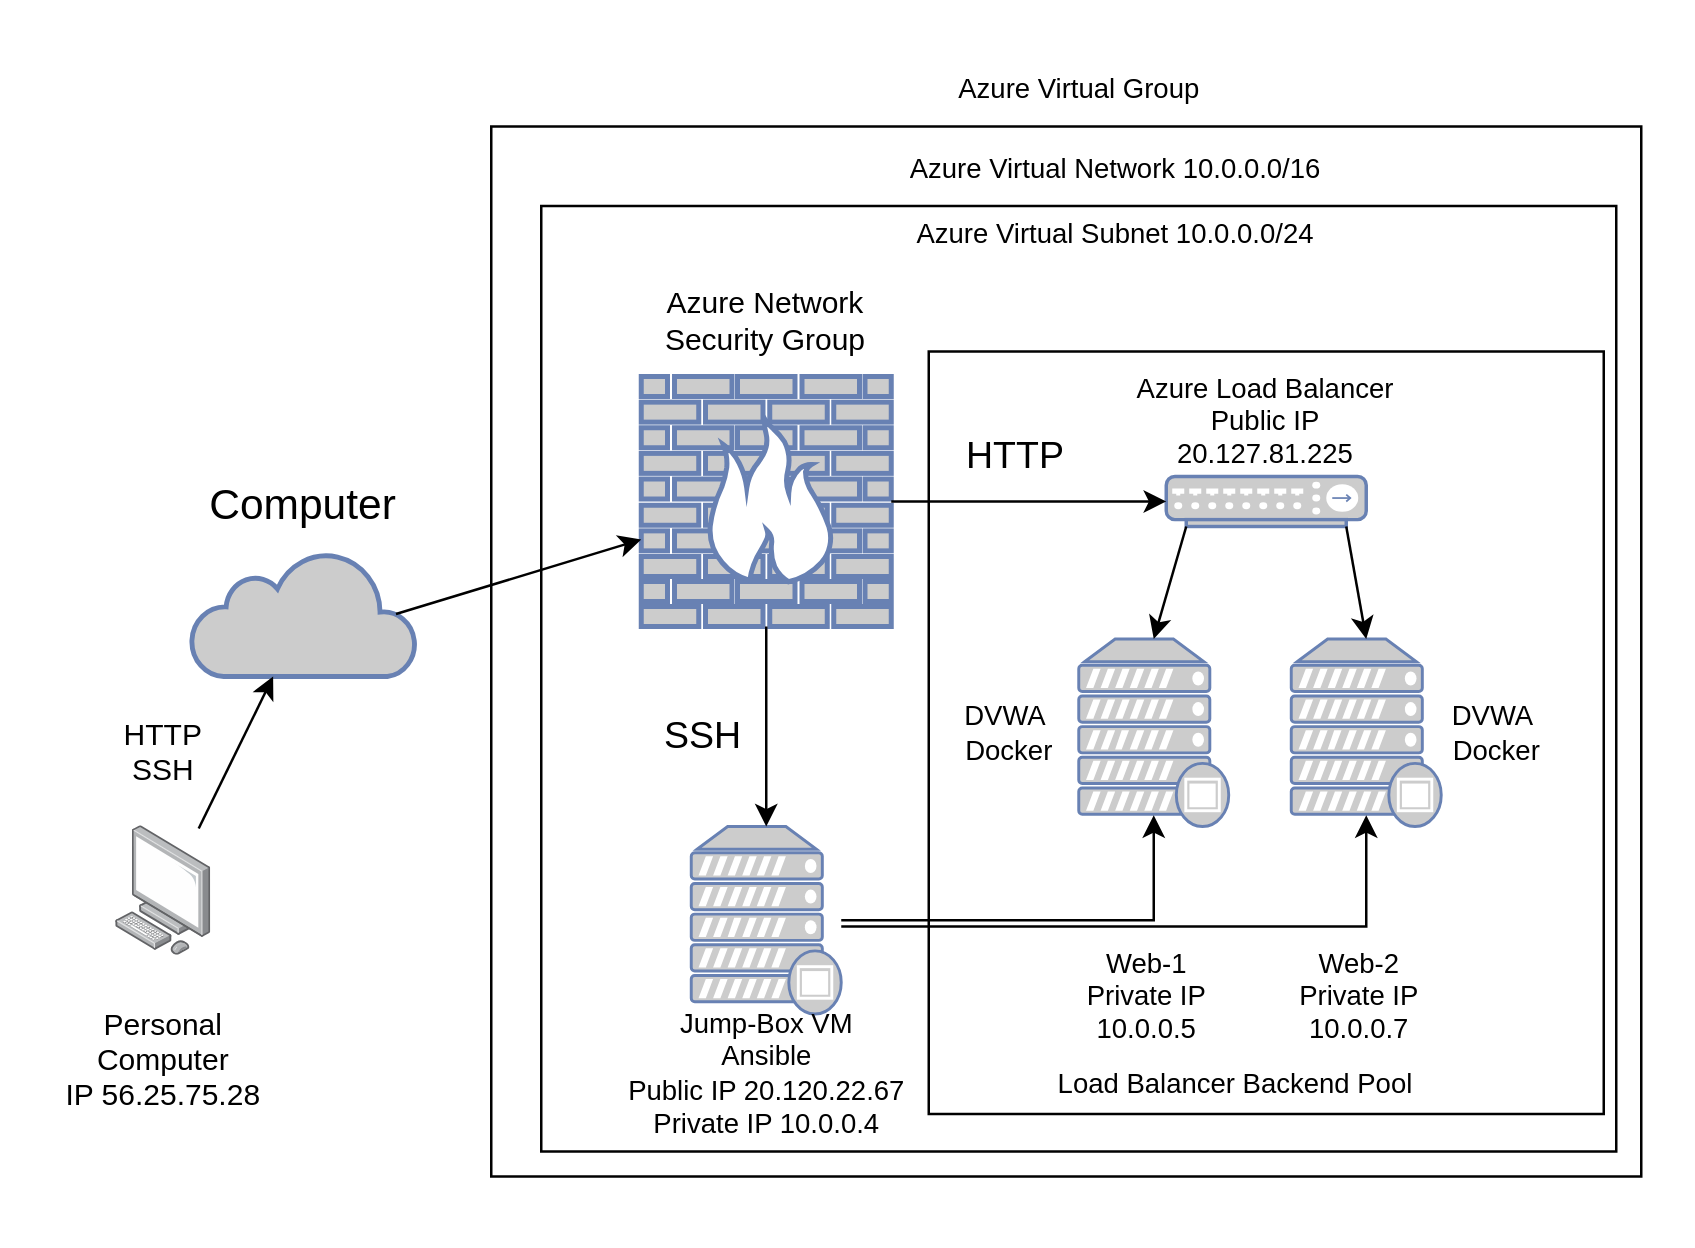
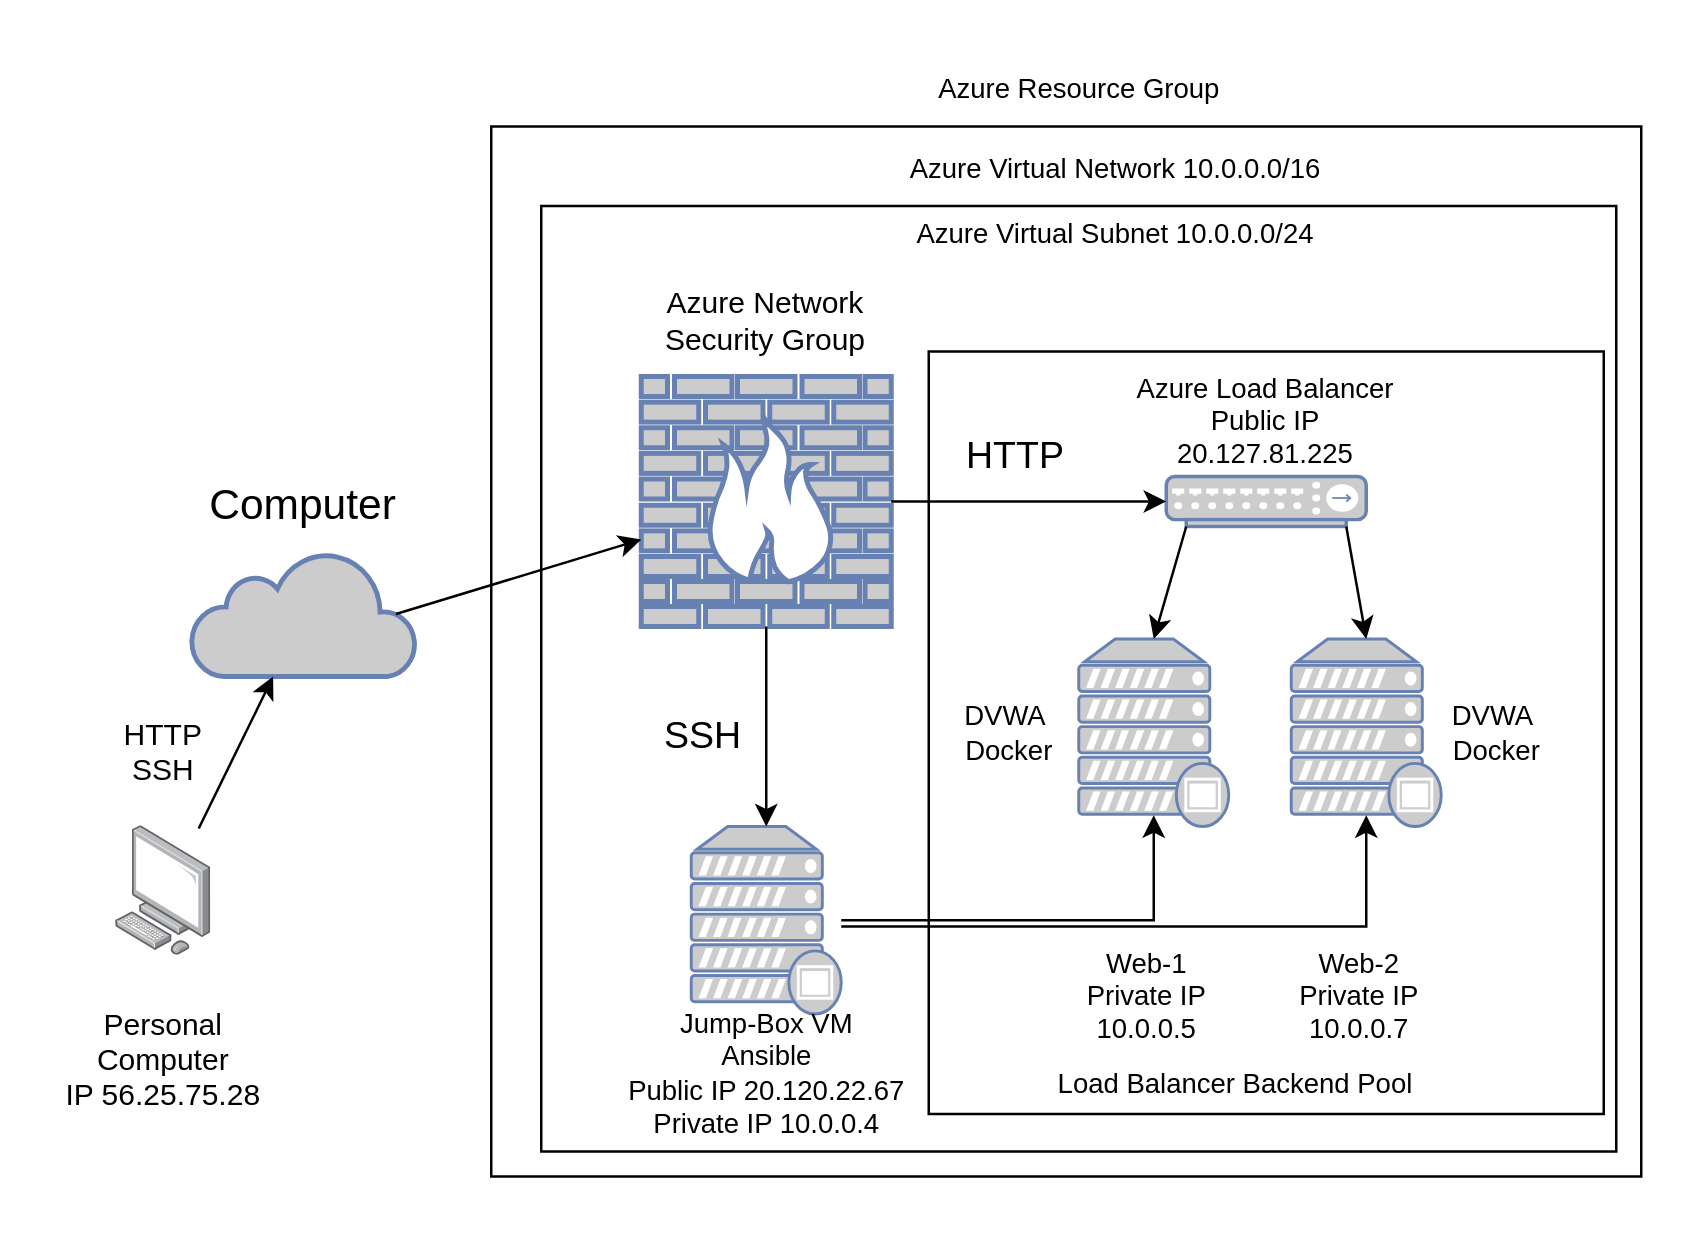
node "Azure Virtual Group": label "Azure Virtual Group" -> "Azure Resource Group"
